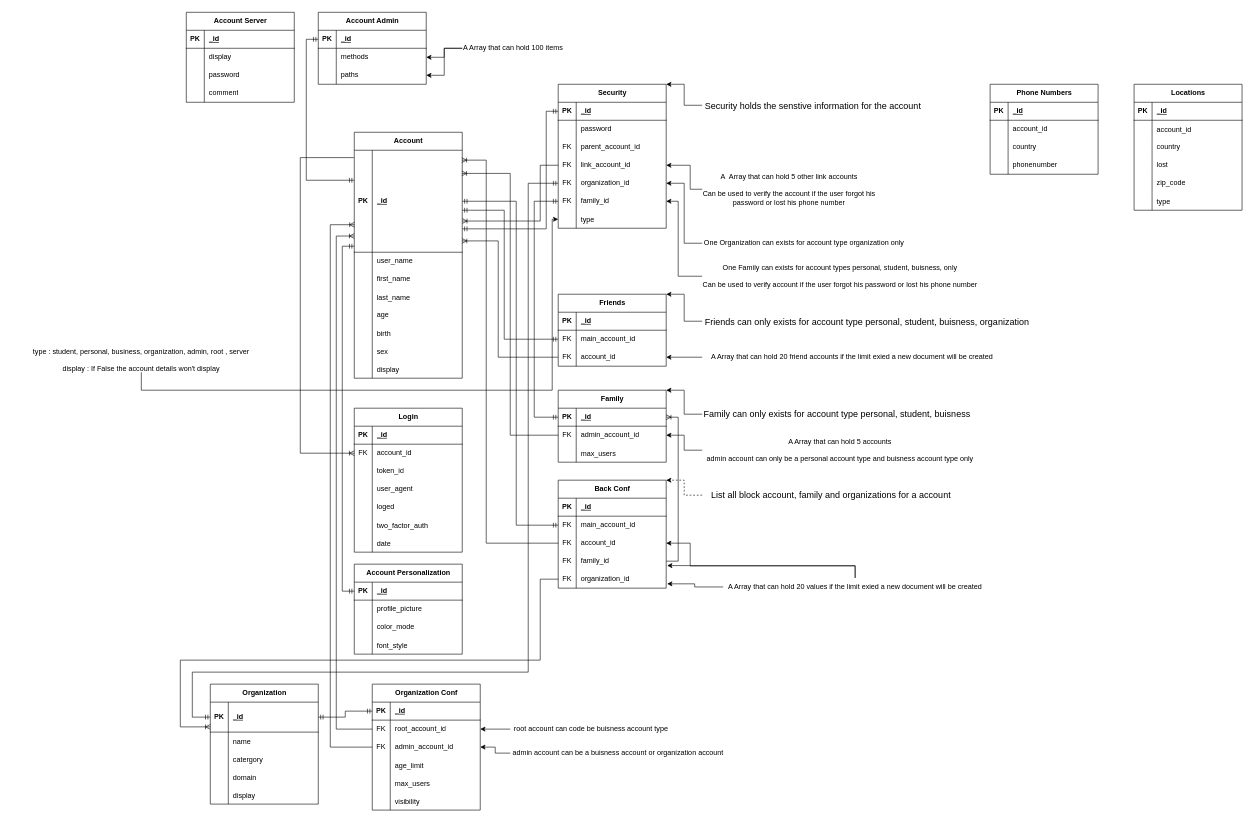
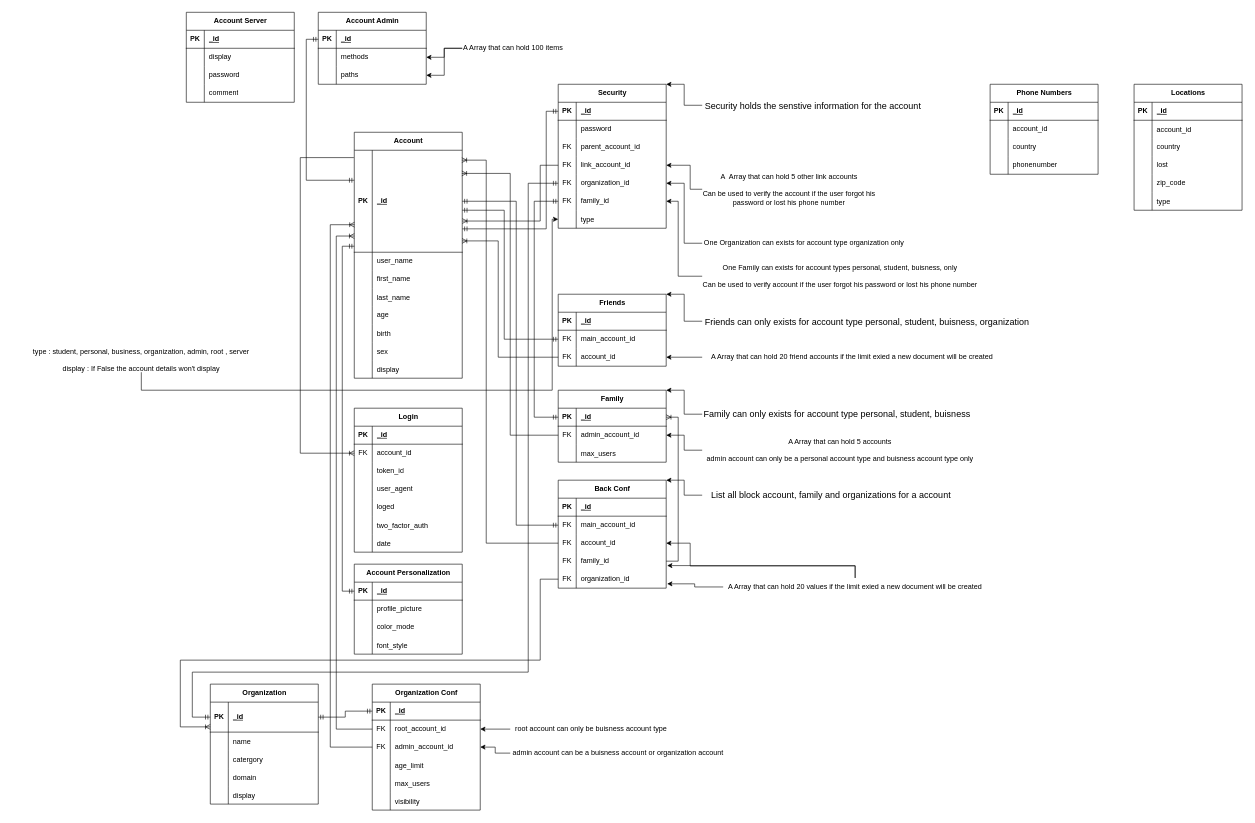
edge "List all block account, family and organizations for a account" -> "Back Conf": style dashed -> solid
node "root account can code be buisness account type": label "root account can code be buisness account type" -> "root account can only be buisness account type"
